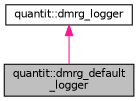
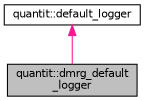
node "quantit::dmrg_logger": label "quantit::dmrg_logger" -> "quantit::default_logger"
